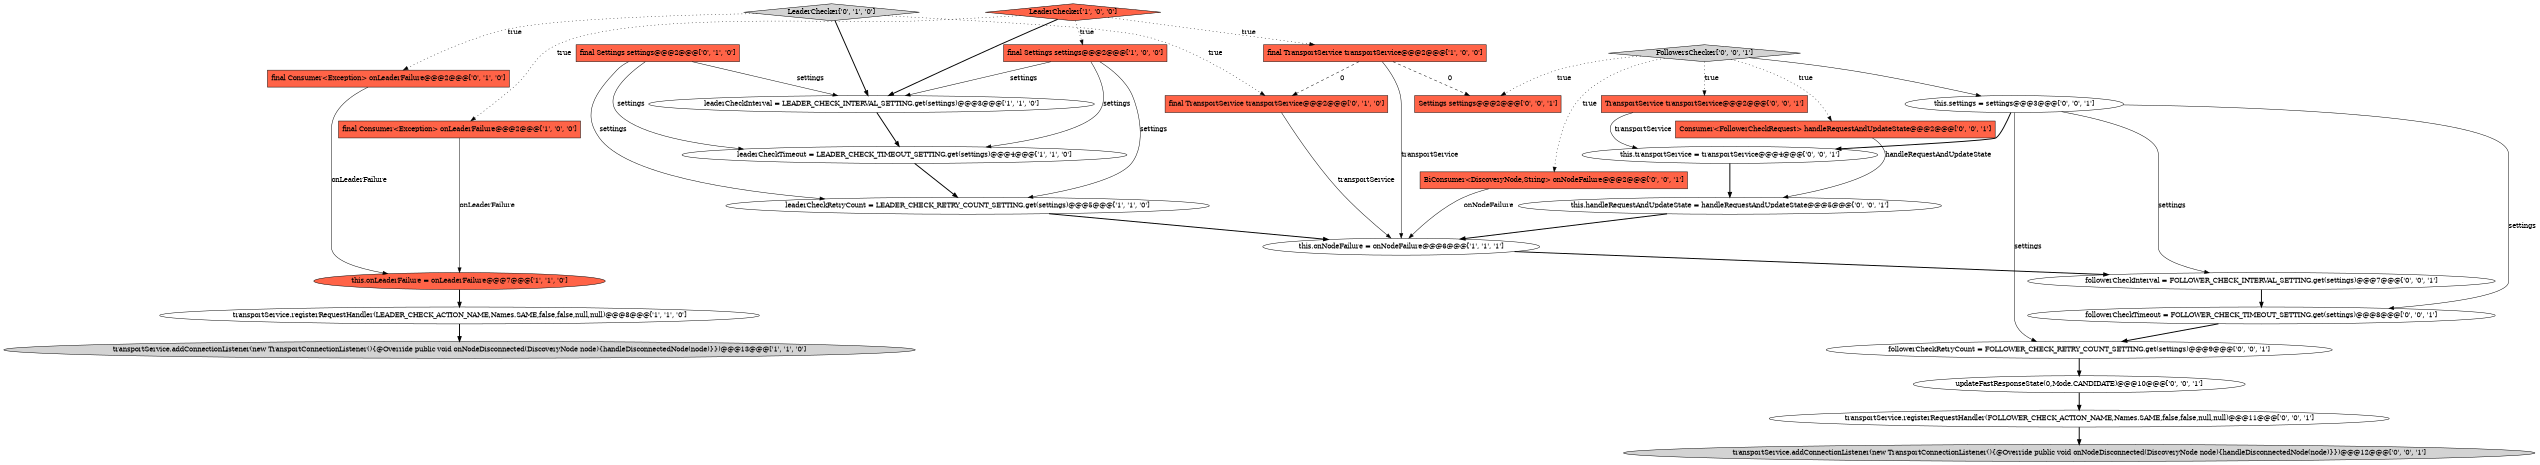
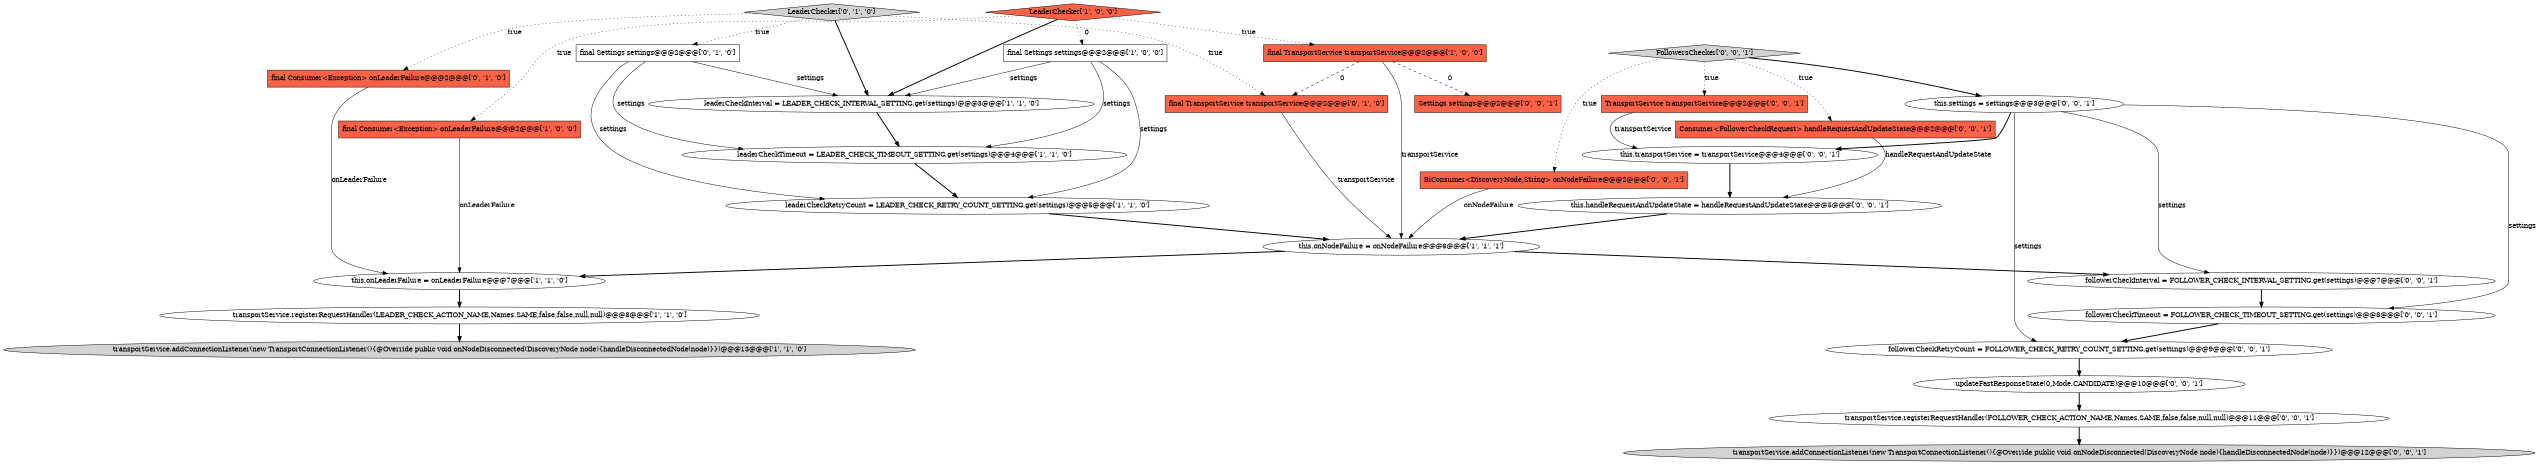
edge "LeaderChecker['0', '1', '0']" -> "final Settings settings@@@2@@@['0', '1', '0']": added, label "true"
edge "LeaderChecker['1', '0', '0']" -> "final Settings settings@@@2@@@['1', '0', '0']": label "true" -> "0"
node "final Settings settings@@@2@@@['0', '1', '0']": fillcolor tomato -> white
node "final Settings settings@@@2@@@['1', '0', '0']": fillcolor tomato -> white
edge "FollowersChecker['0', '0', '1']" -> "Settings settings@@@2@@@['0', '0', '1']": removed, label "true"
edge "FollowersChecker['0', '0', '1']" -> "this.settings = settings@@@3@@@['0', '0', '1']": style solid -> bold
edge "this.onNodeFailure = onNodeFailure@@@6@@@['1', '1', '1']" -> "this.onLeaderFailure = onLeaderFailure@@@7@@@['1', '1', '0']": added
node "this.onLeaderFailure = onLeaderFailure@@@7@@@['1', '1', '0']": fillcolor tomato -> white
